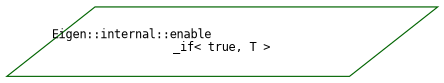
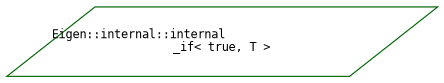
node "Eigen::internal::enable _if< true, T >": label "Eigen::internal::enable _if< true, T >" -> "Eigen::internal::internal _if< true, T >"
